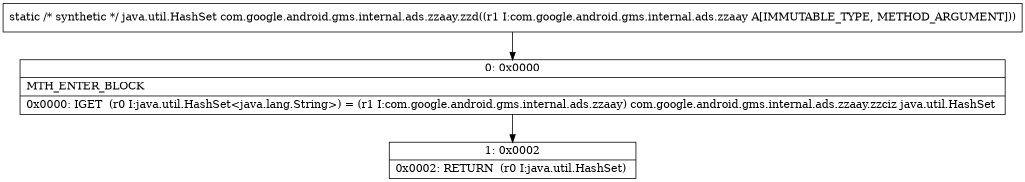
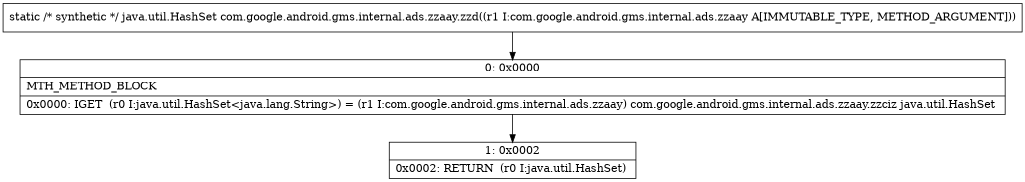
node "0: 0x0000": text "MTH_ENTER_BLOCK" -> "MTH_METHOD_BLOCK"
